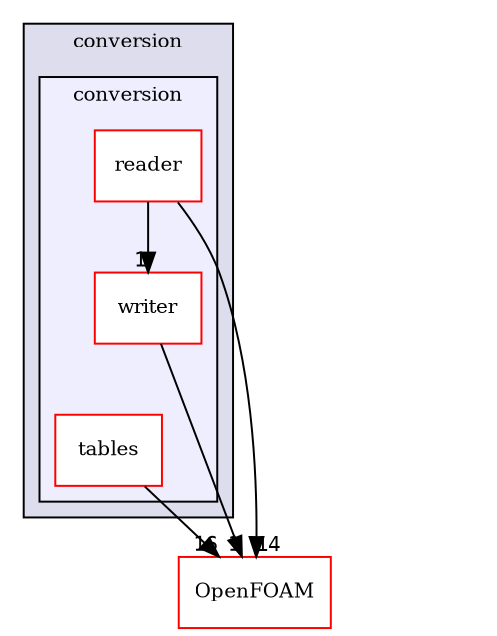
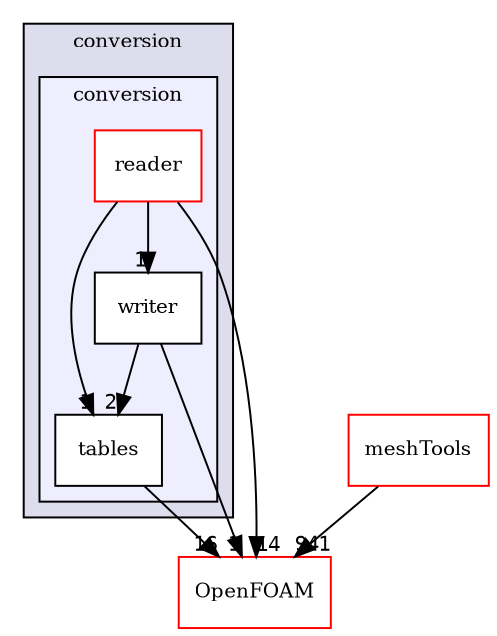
edge "reader" -> "tables": added
node "writer": color red -> black
edge "writer" -> "tables": added
node "tables": color red -> black
node "meshTools": added
